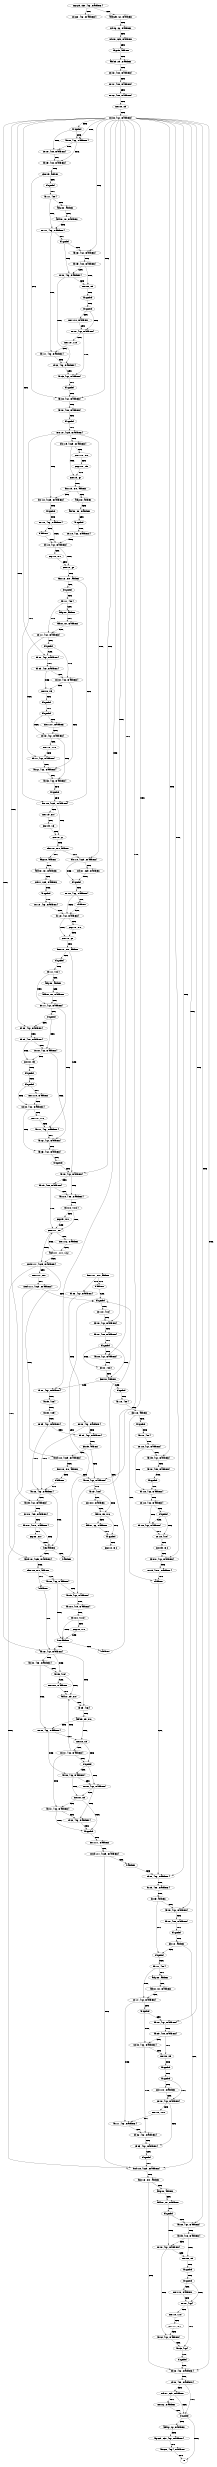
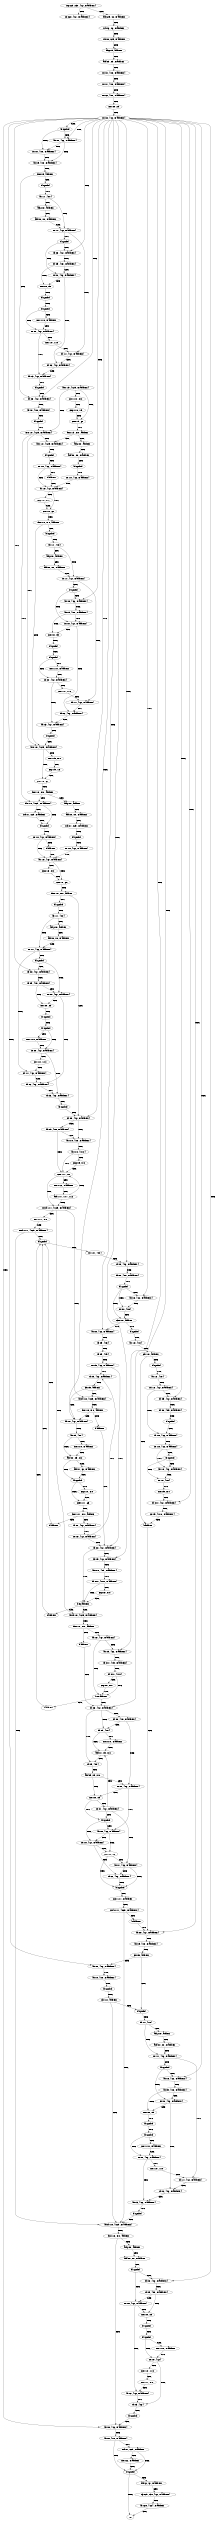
node "cbnz x9 , address": label "cbnz x9 , address" -> "tbnz x9 , address"
edge "stur w0 , [ x29 , #- address ]" -> "ldur w9 , [ x29 , #- address ]": reversed
node "cset w11 , ge": added
